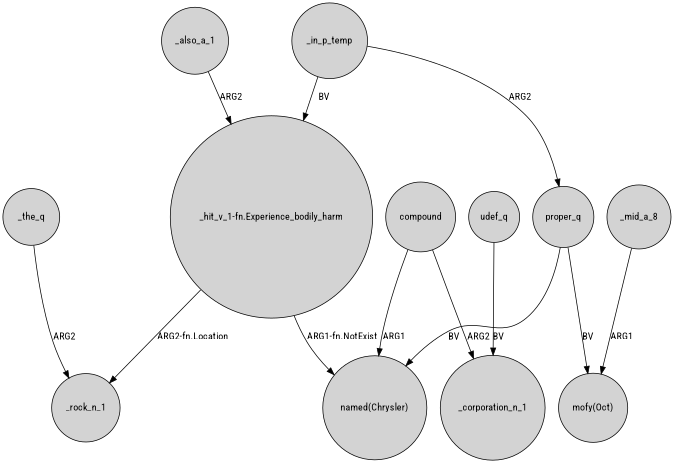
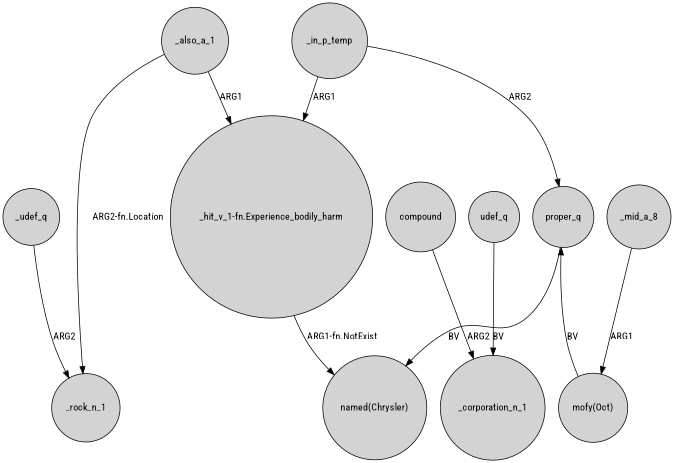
edge "_also_a_1" -> "_hit_v_1-fn.Experience_bodily_harm": label "ARG2" -> "ARG1"
edge "_in_p_temp" -> "_hit_v_1-fn.Experience_bodily_harm": label "BV" -> "ARG1"
node "_the_q": label "_the_q" -> "_udef_q"
edge "compound" -> "named(Chrysler)": removed, label "ARG1"
edge "proper_q" -> "mofy(Oct)": reversed
edge "_hit_v_1-fn.Experience_bodily_harm" -> "_rock_n_1": now "_also_a_1" -> "_rock_n_1"
